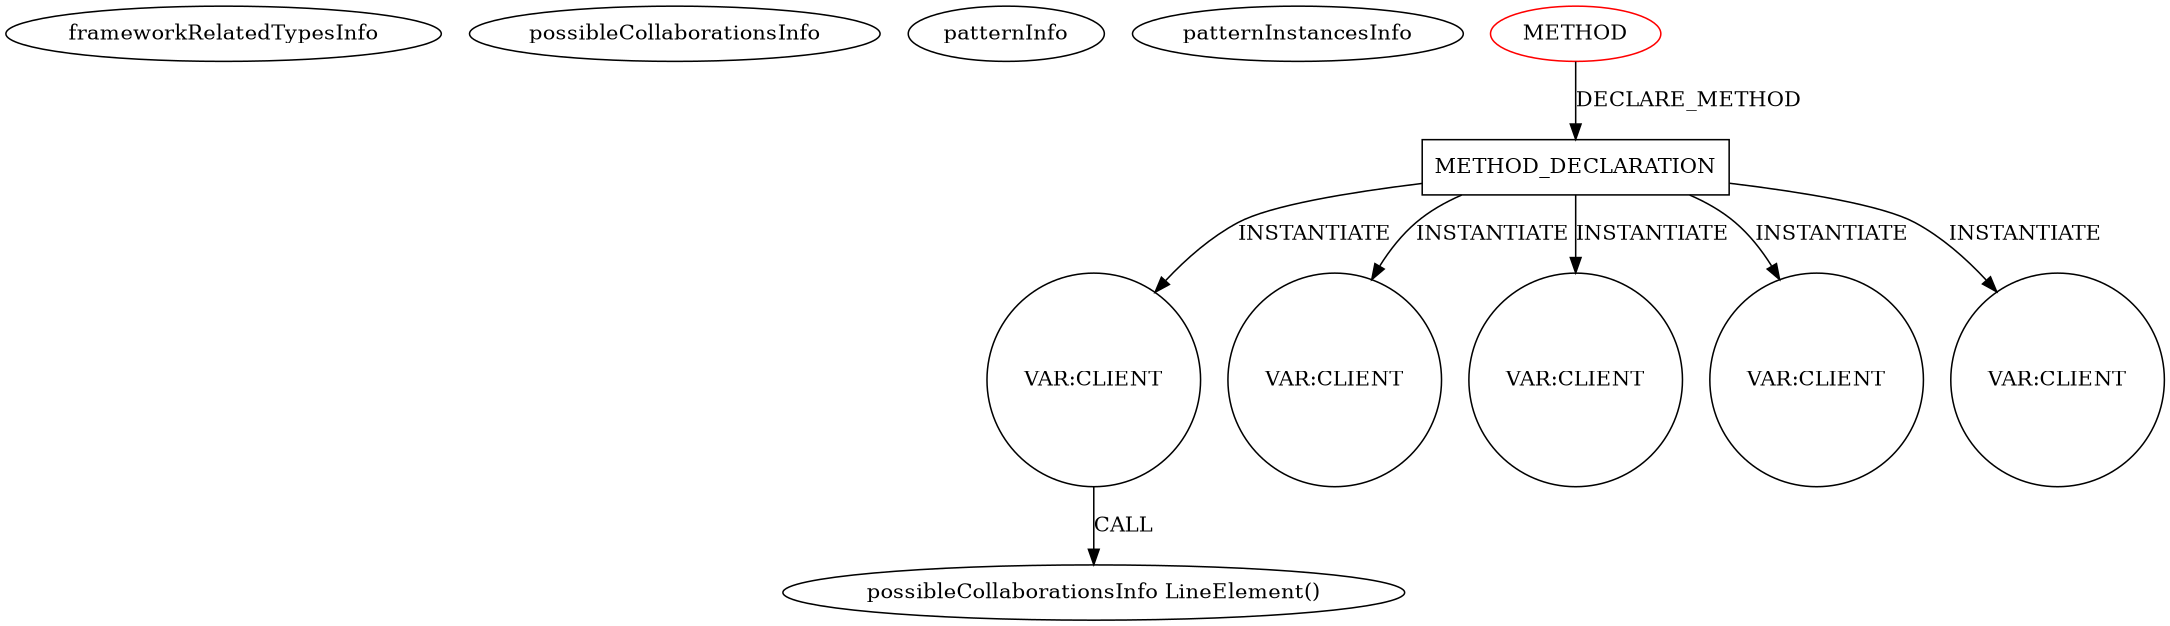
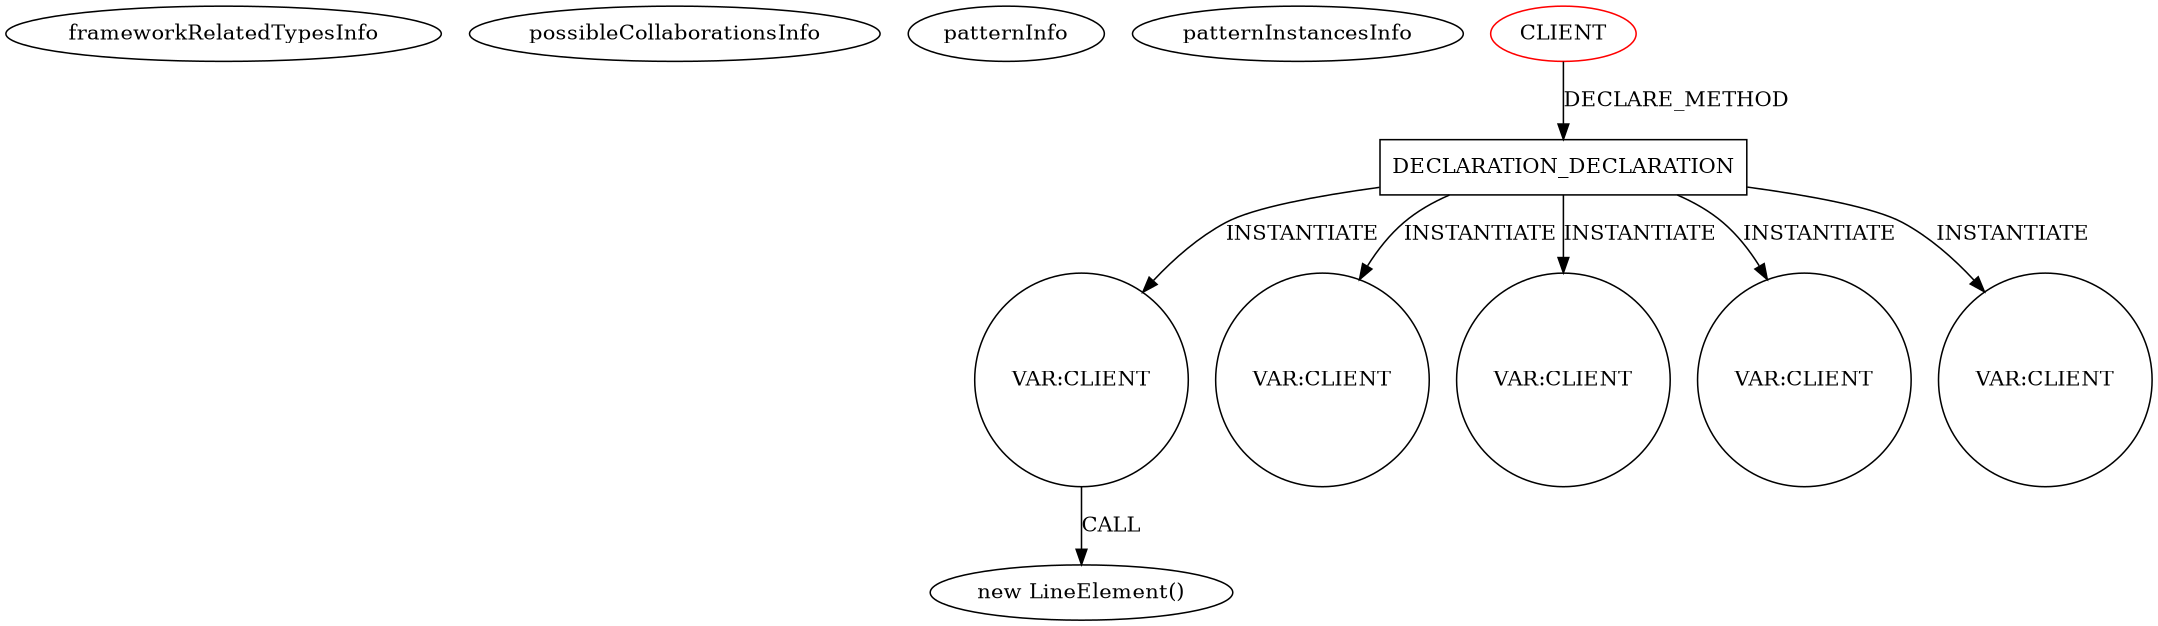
node "METHOD": label "METHOD" -> "CLIENT"
node "METHOD_DECLARATION": label "METHOD_DECLARATION" -> "DECLARATION_DECLARATION"
node "possibleCollaborationsInfo LineElement()": label "possibleCollaborationsInfo LineElement()" -> "new LineElement()"
